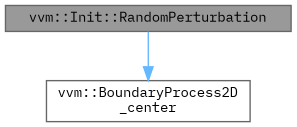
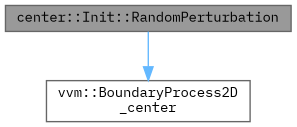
node "vvm::Init::RandomPerturbation": label "vvm::Init::RandomPerturbation" -> "center::Init::RandomPerturbation"
